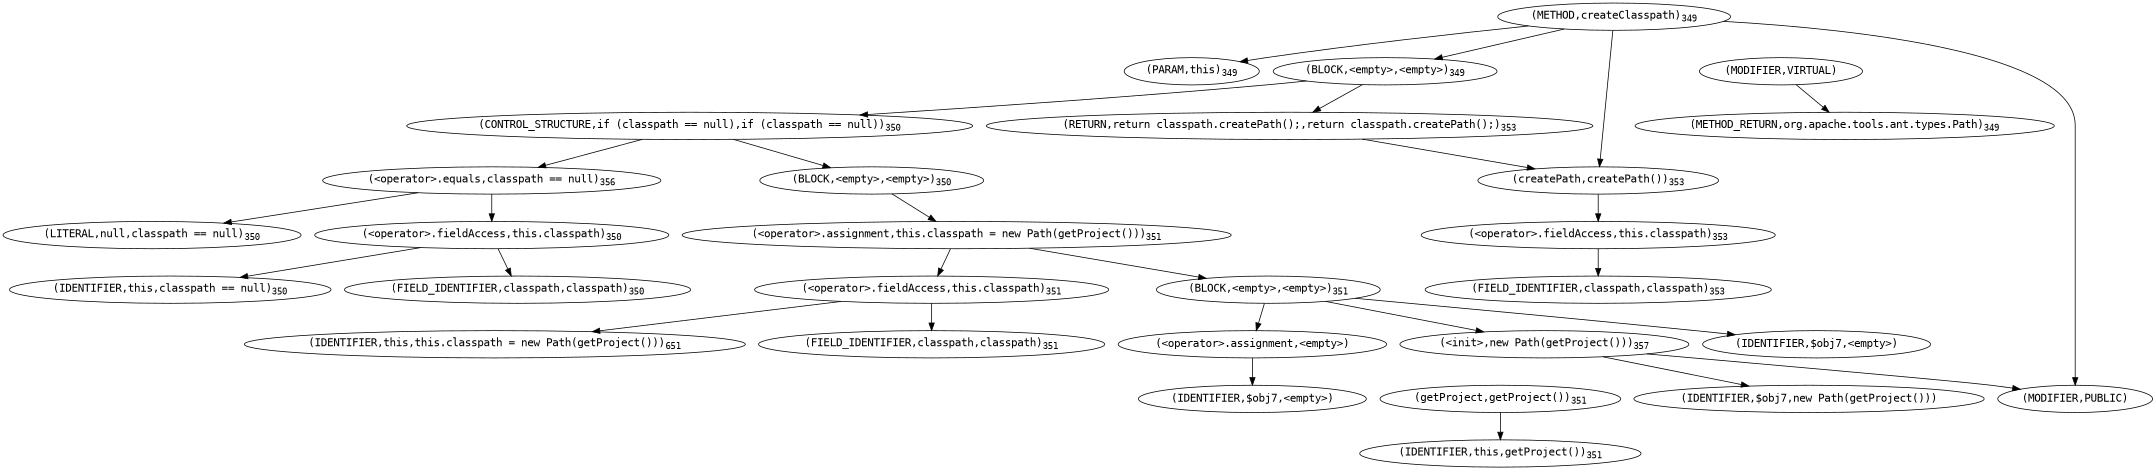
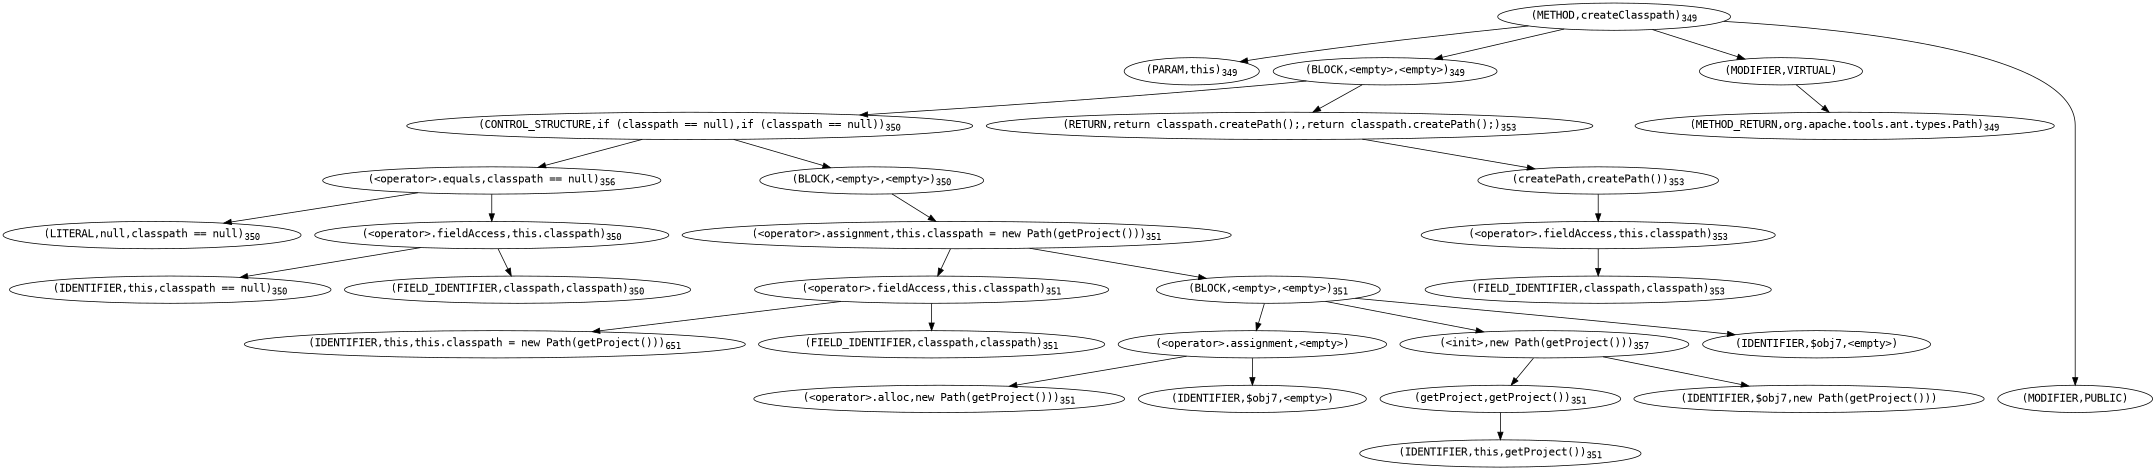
edge "(METHOD,createClasspath)" -> "(createPath,createPath())": now "(METHOD,createClasspath)" -> "(MODIFIER,VIRTUAL)"
edge "(<init>,new Path(getProject()))" -> "(MODIFIER,PUBLIC)": now "(<init>,new Path(getProject()))" -> "(getProject,getProject())"
node "(<operator>.alloc,new Path(getProject()))": added
